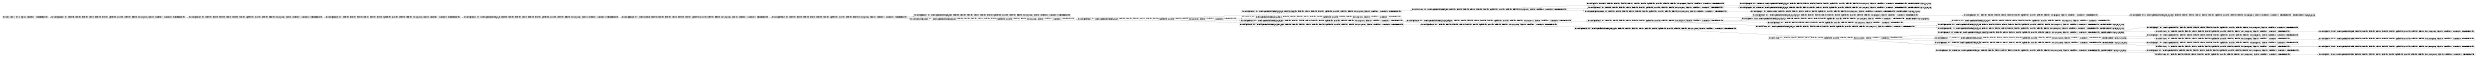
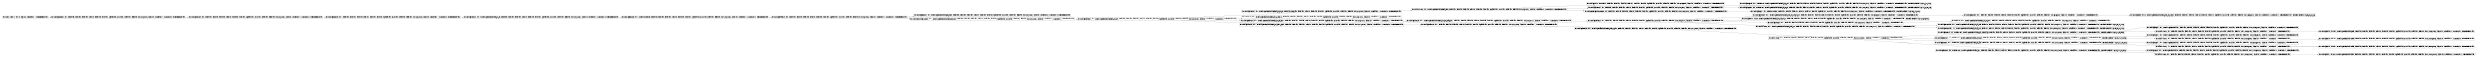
node "class = androidx.appcompat.widget.LinearLayoutCompat": text "checked = false" -> "checked = width"
node "class = android.widget.EditText": text "focused = false" -> "focused = brush"
